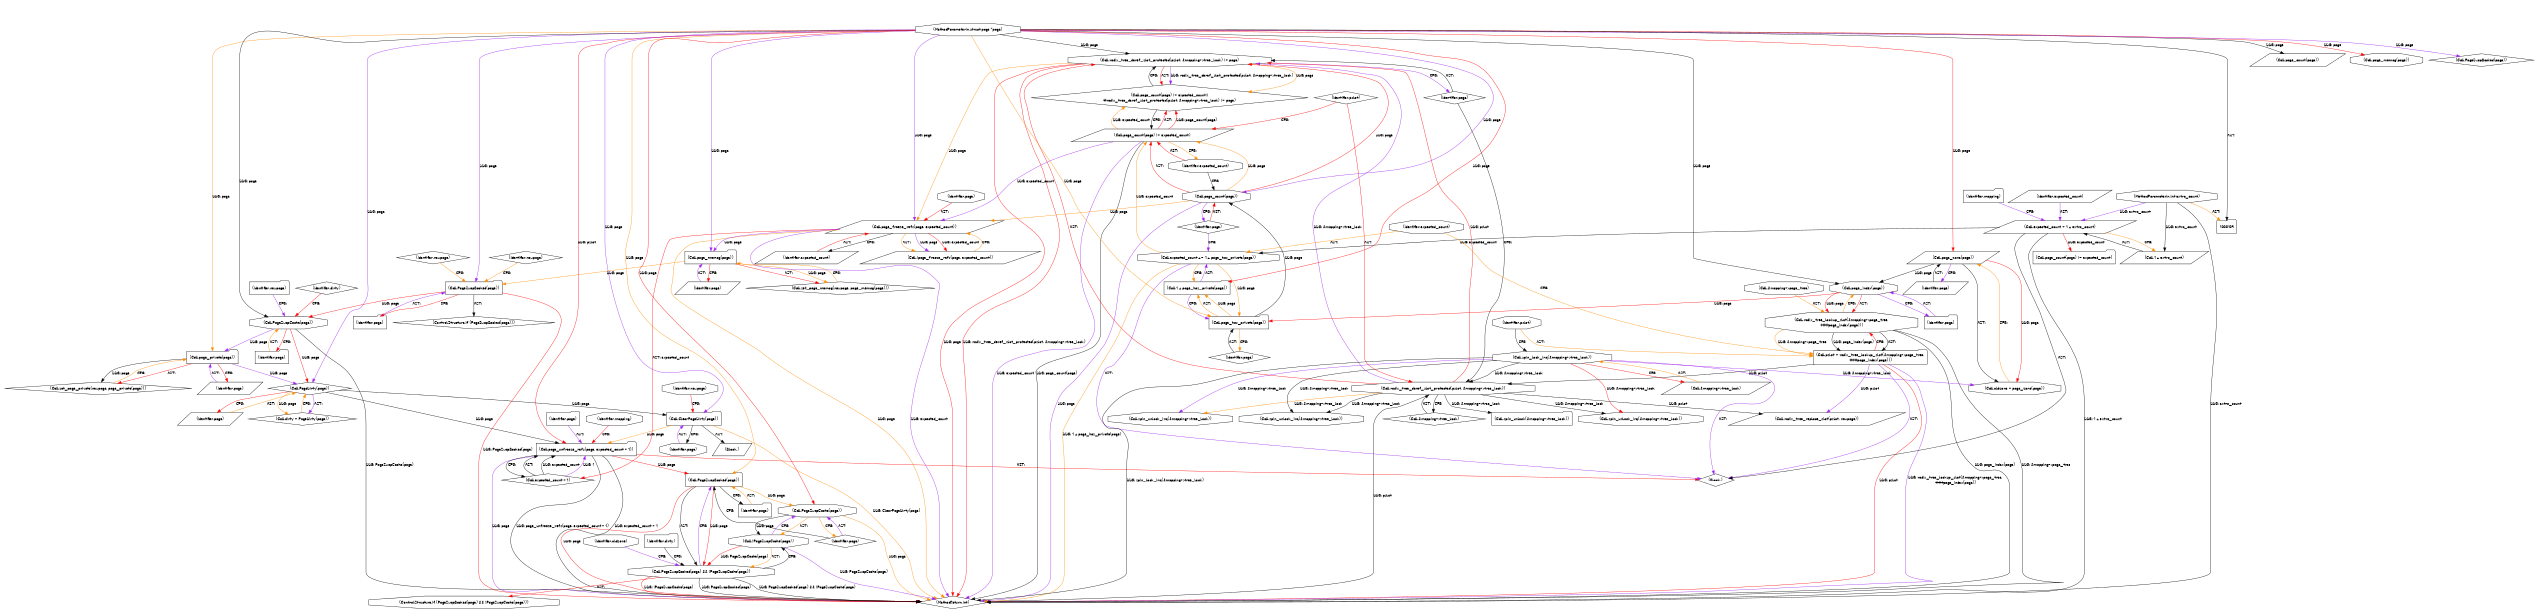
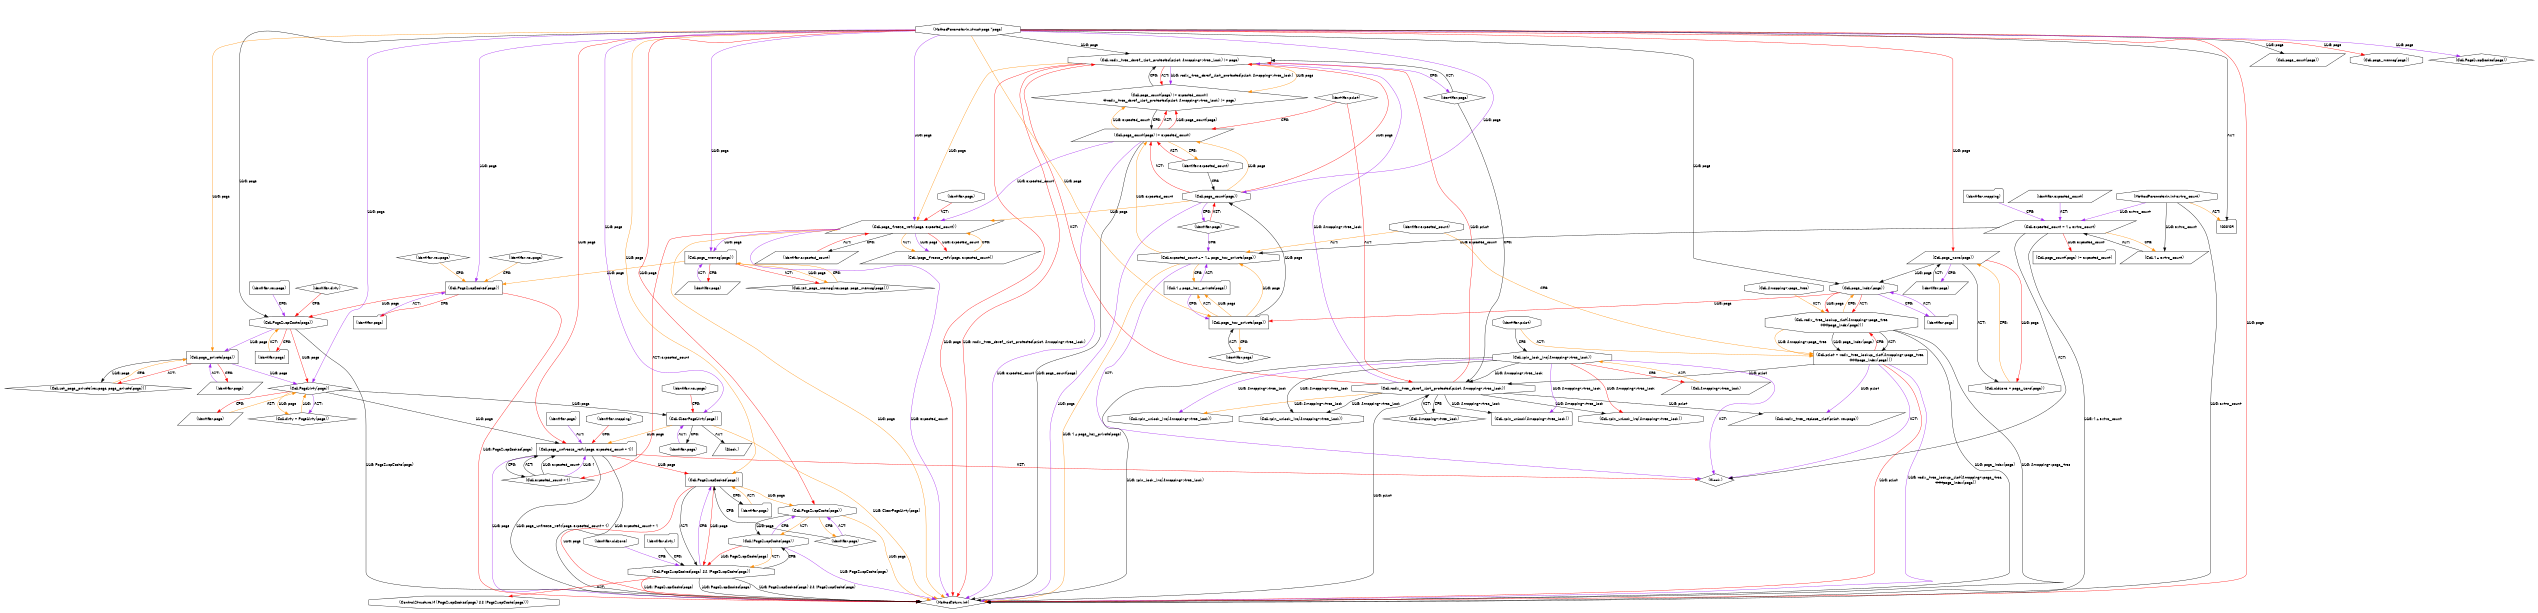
edge "(MethodParameterIn,struct page *page)" -> "(Call,1 + page_has_private(page))": now "(MethodParameterIn,struct page *page)" -> "(MethodReturn,int)"
edge "(MethodParameterIn,struct page *page)" -> "(Call,page_unfreeze_refs(page, expected_count - 1))": label "DDG: pslot" -> "DDG: page"
edge "(Call,expected_count += 1 + page_has_private(page))" -> "(Call,page_has_private(page))": reversed
node "(ControlStructure,if (PageSwapBacked(page)))": removed
edge "(Call,spin_lock_irq(&mapping->tree_lock))" -> "(Call,oldzone = page_zone(page))": now "(Call,spin_lock_irq(&mapping->tree_lock))" -> "(Call,spin_unlock(&mapping->tree_lock))"
edge "(Call,dirty = PageDirty(page))" -> "(Call,PageDirty(page))": label "CFG: " -> "DDG: "
